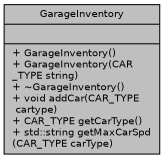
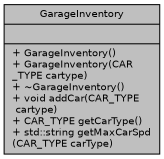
node "GarageInventory": text "_TYPE string)" -> "_TYPE cartype)"
